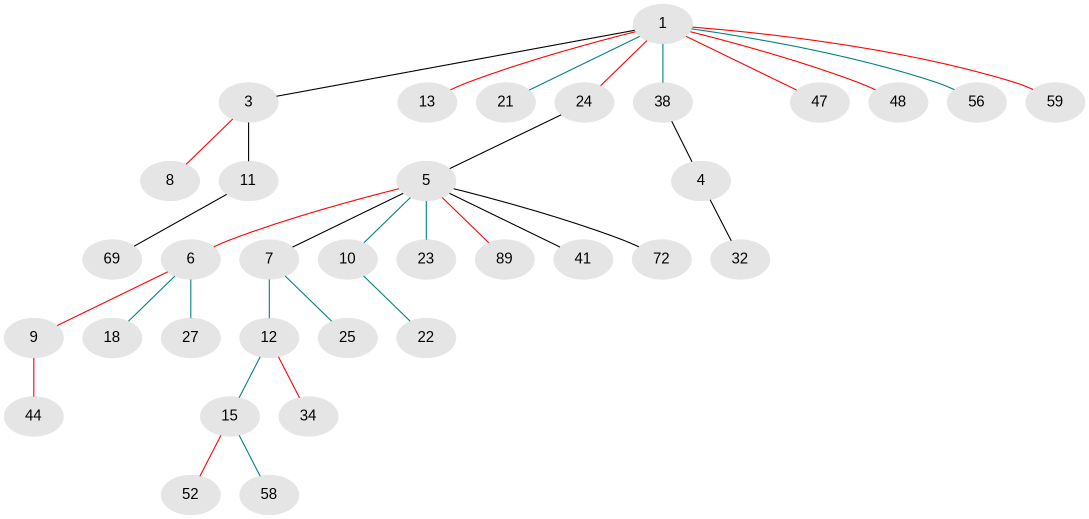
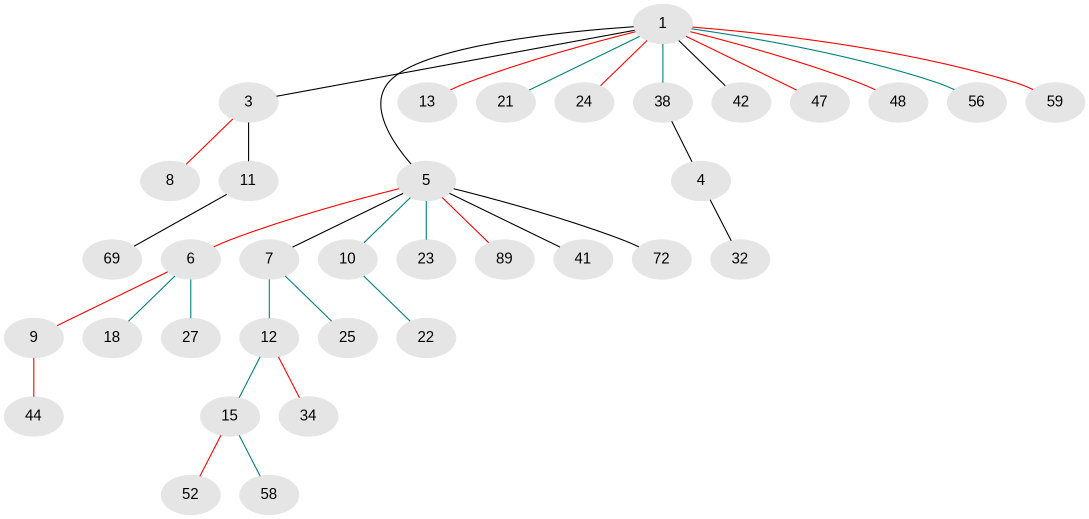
node "42": added
edge "24" -- "5": now "1" -- "5"
